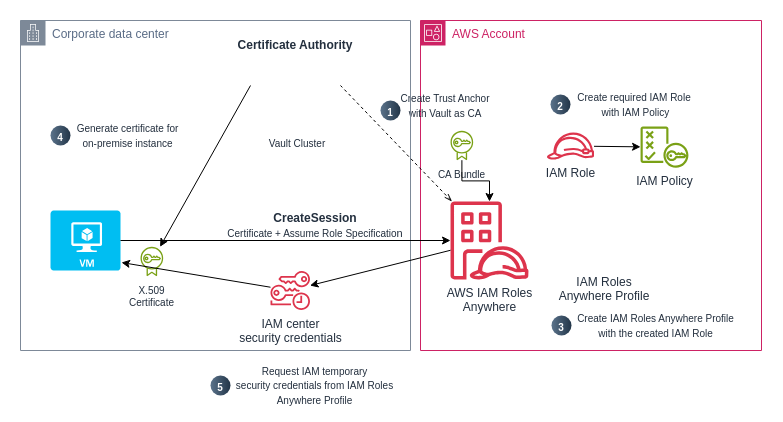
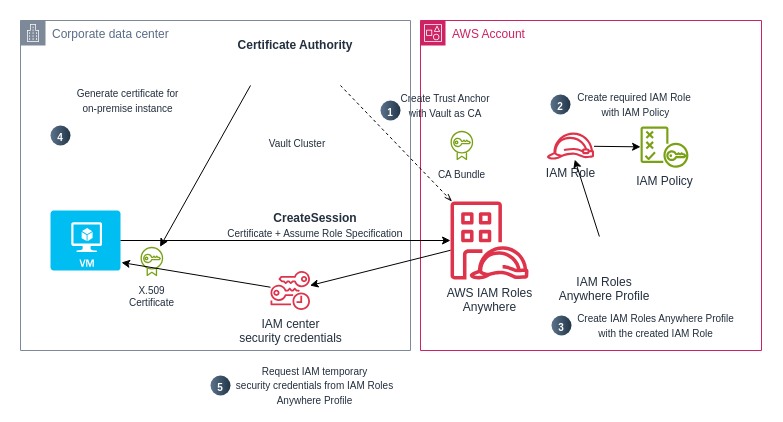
node "Generate certificate for on-premise instance": moved (128, 136) -> (128, 101)
edge "CA Bundle" -> "AWS IAM Roles Anywhere": removed
edge "IAM Roles Anywhere Profile" -> "IAM Role": added
